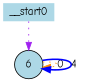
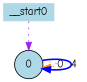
node "6": label "6" -> "0"
